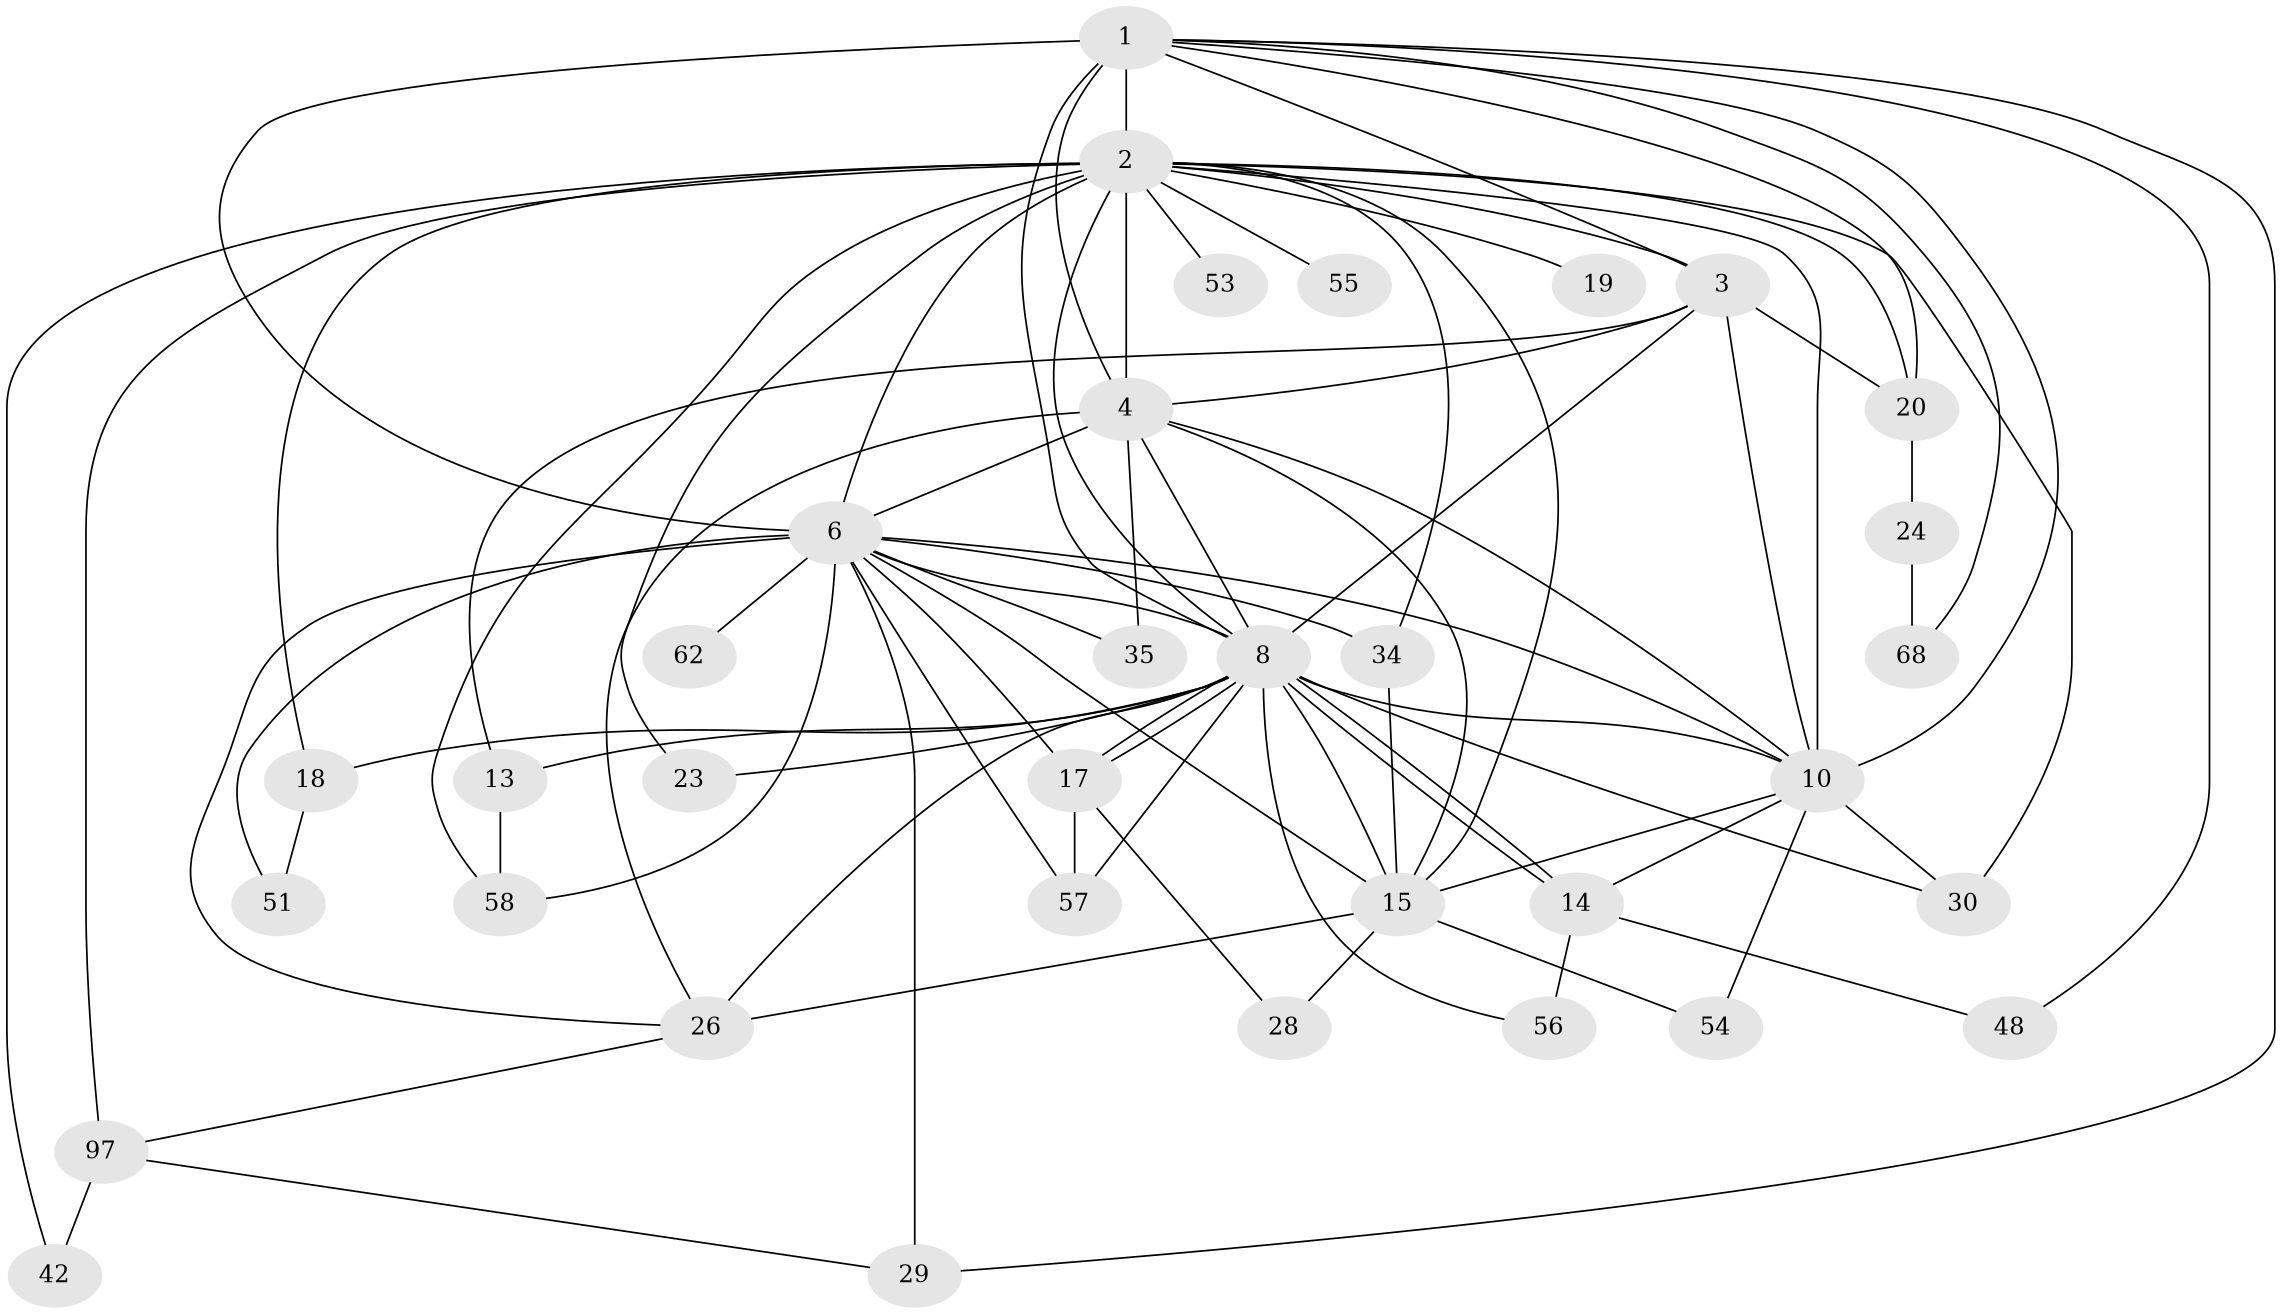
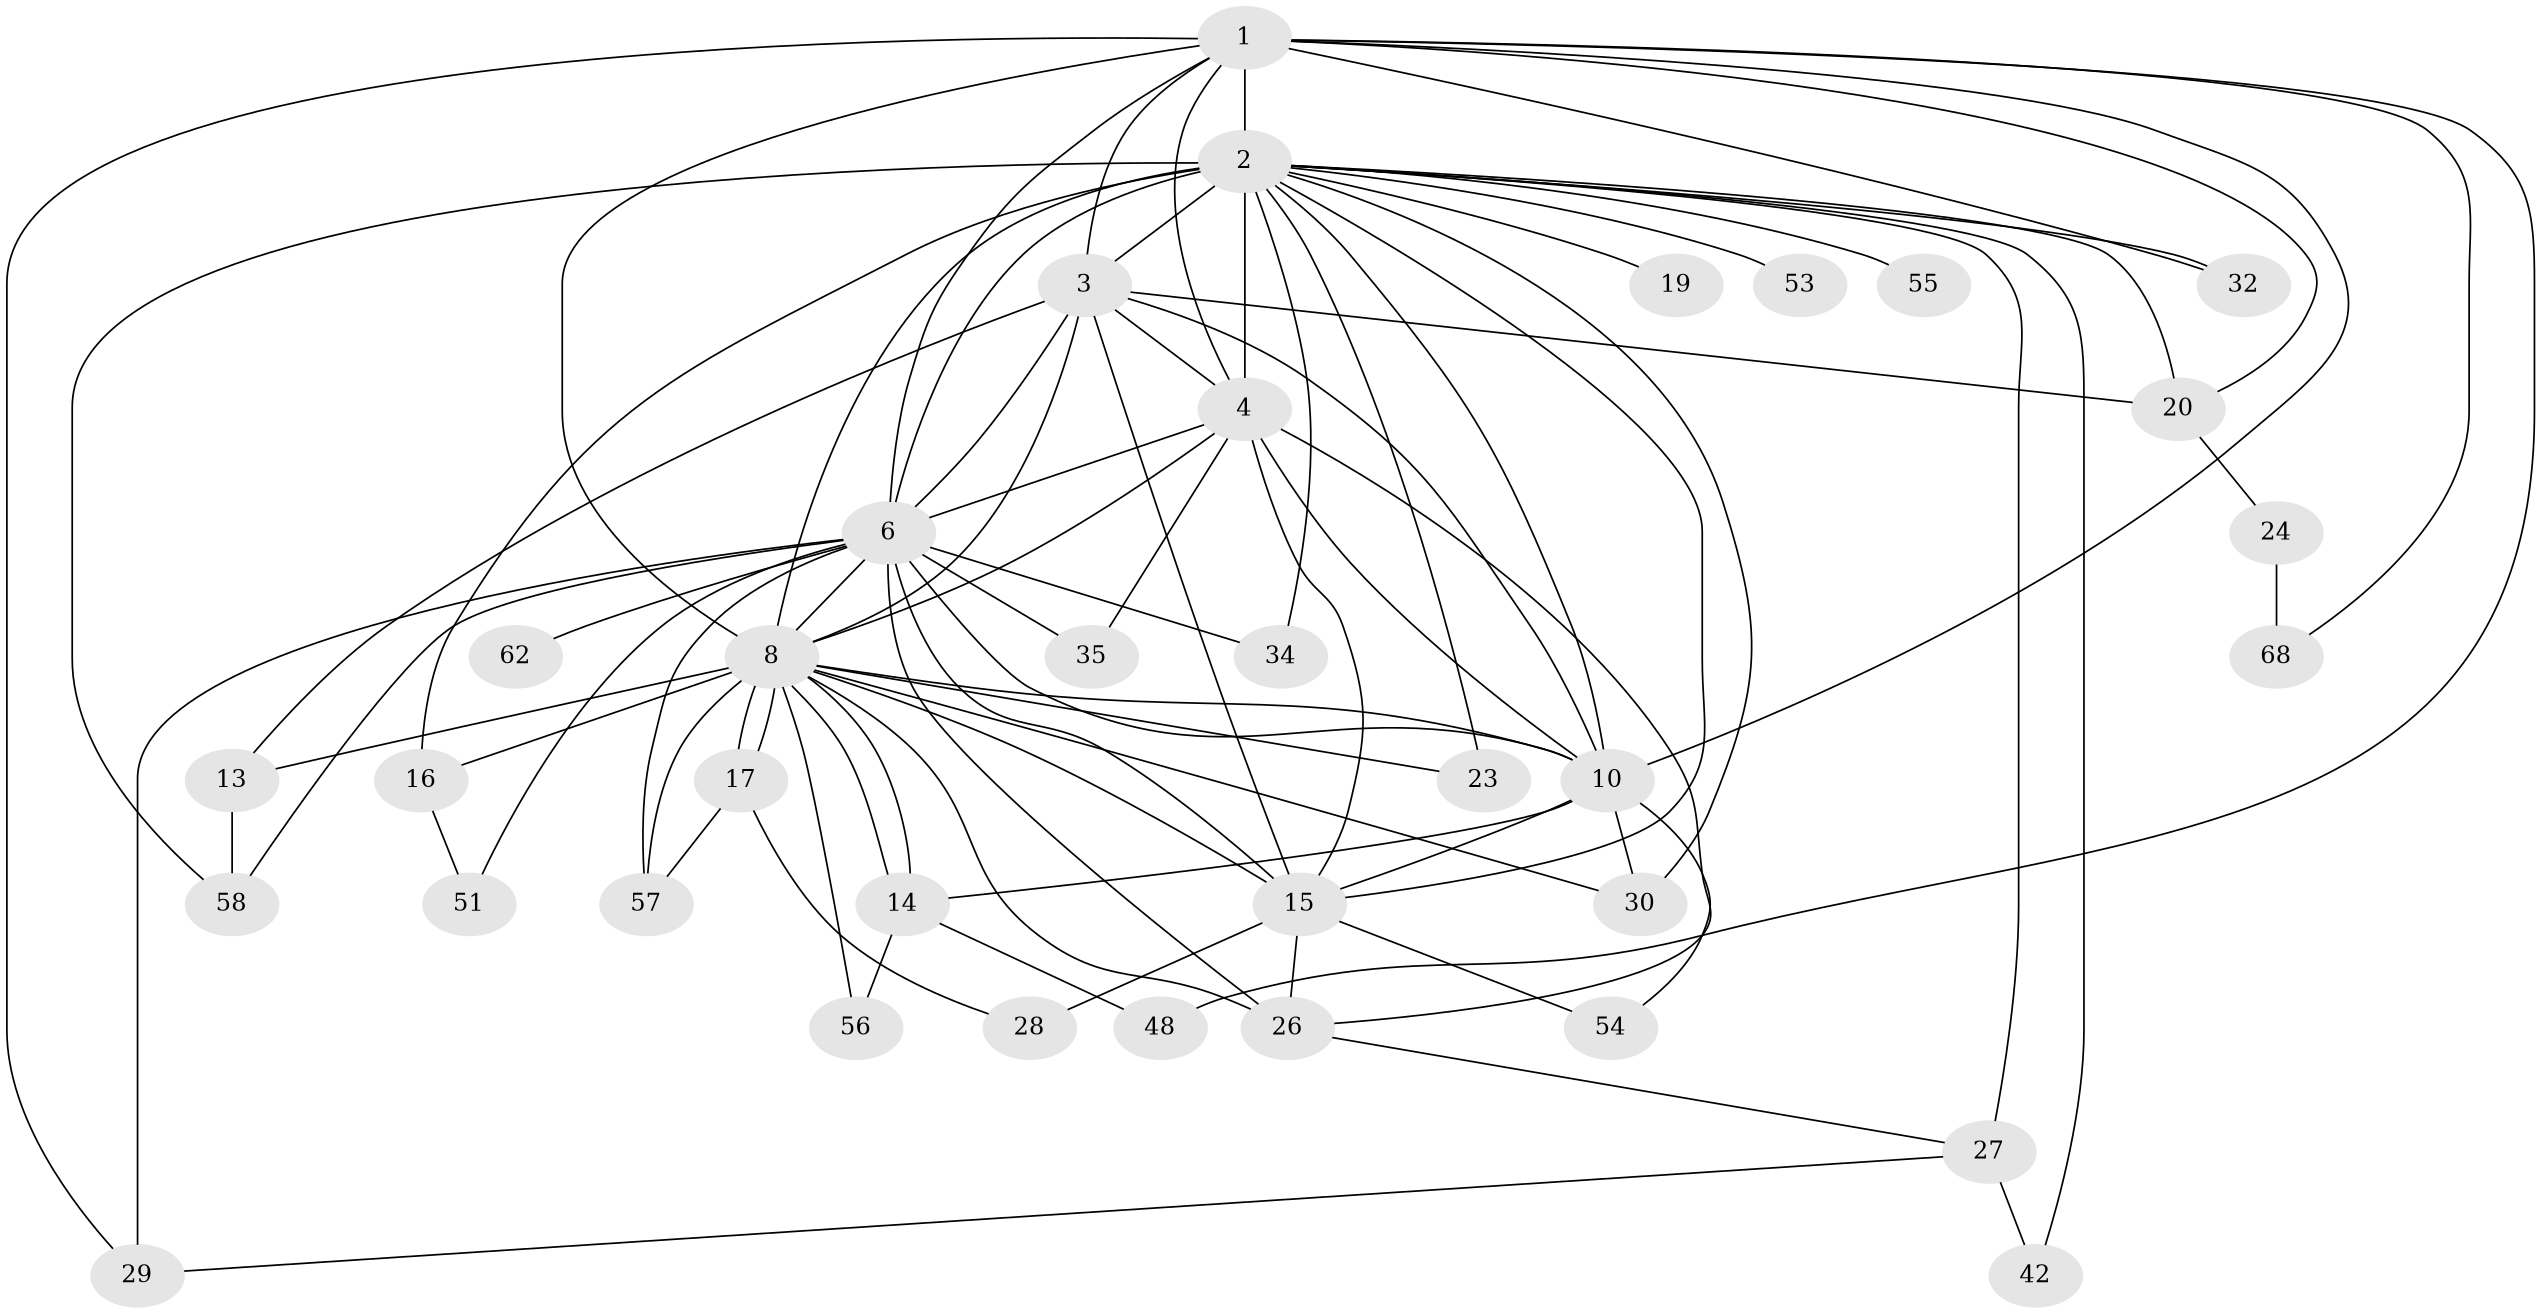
node "32": added
edge "6" -- "17": now "6" -- "3"
node "18": label "18" -> "16"
edge "34" -- "15": now "3" -- "15"
node "97": label "97" -> "27"
